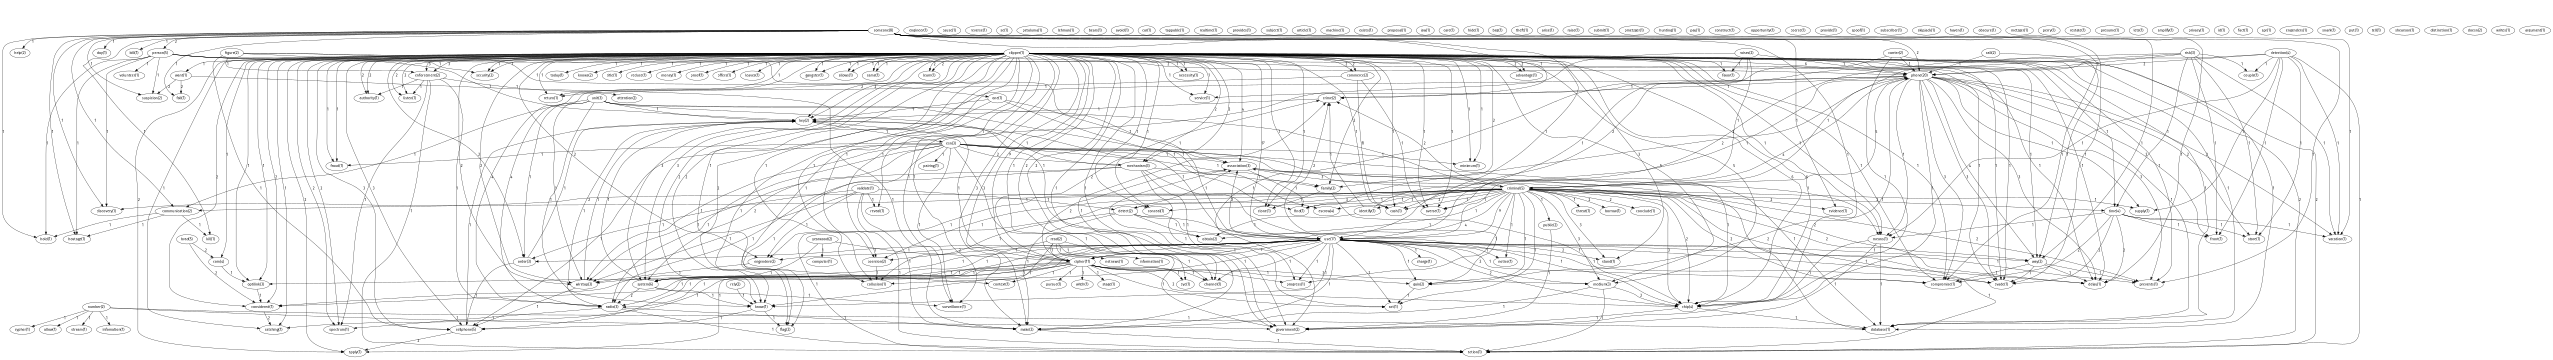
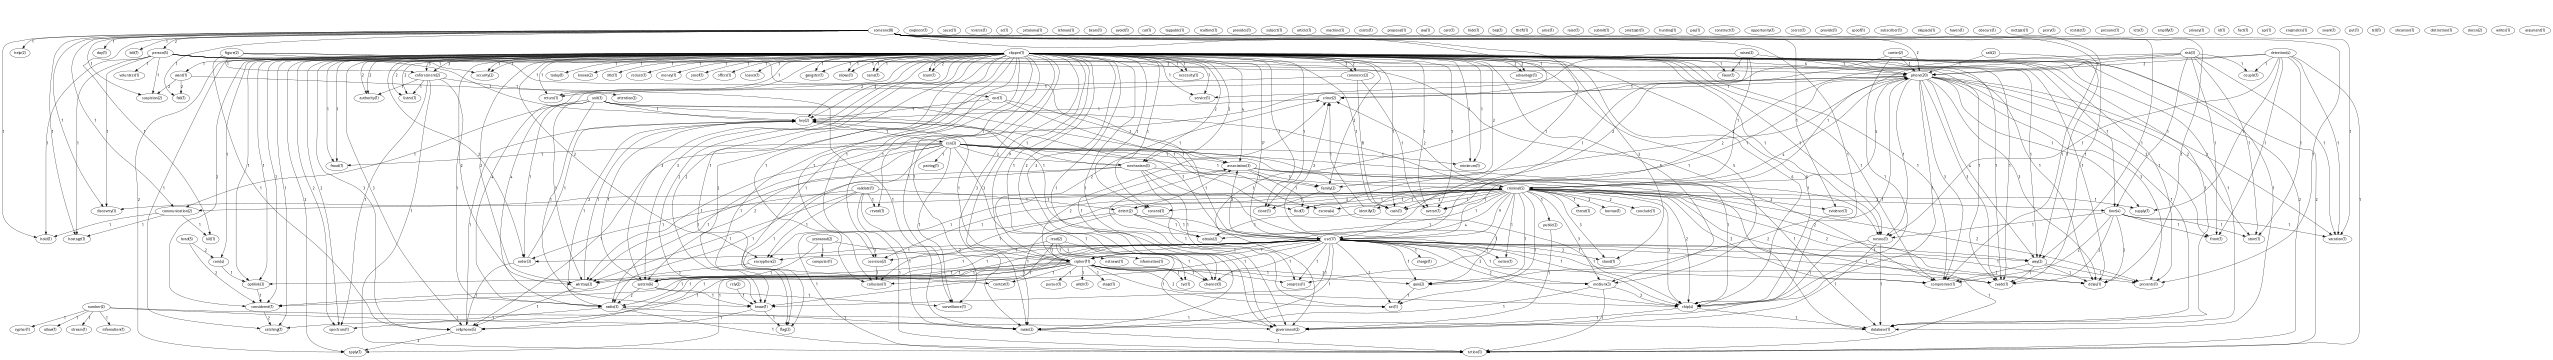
edge "person(5)" -> "compromise(1)": added, label "1"
edge "criminal(5)" -> "association(3)": reversed
node "engenders(2)": label "engenders(2)" -> "encryption(2)"
